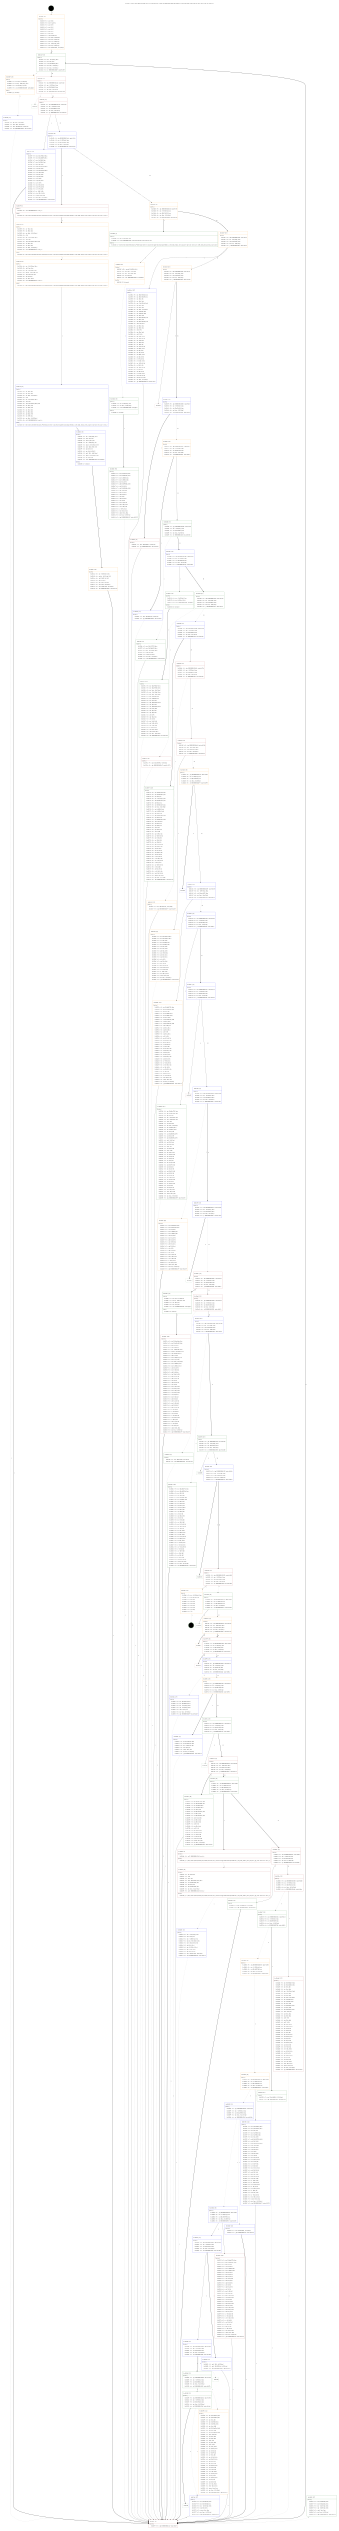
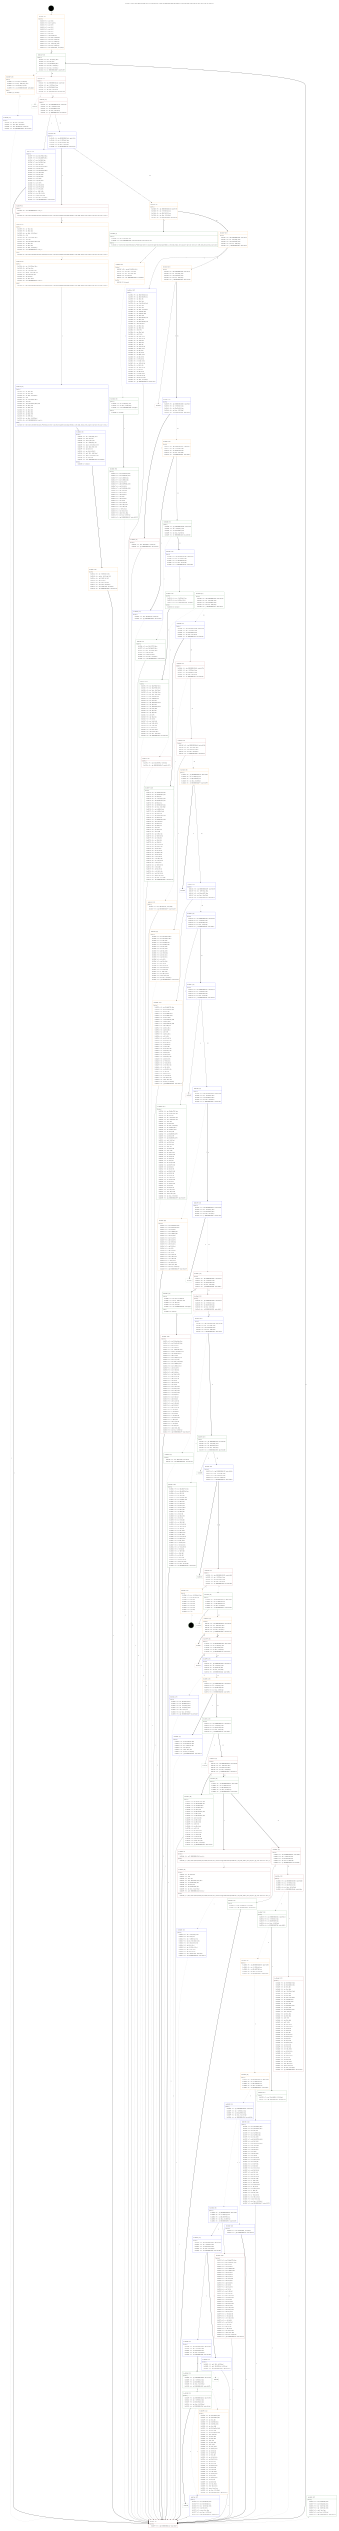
edge "0x401da4 [25]" -> "0x401dbd [25]": removed, label "30"
